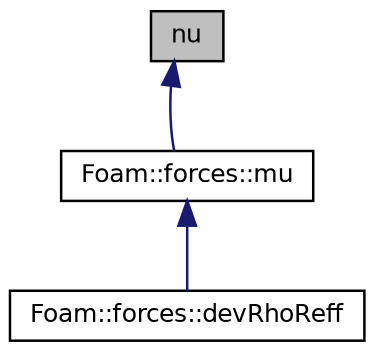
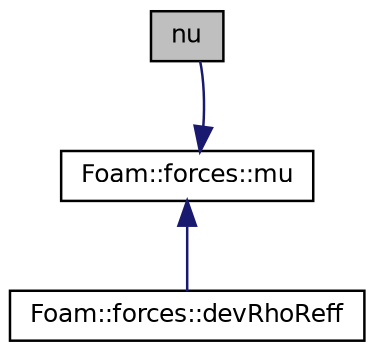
edge "Foam::forces::mu" -> "nu": reversed
